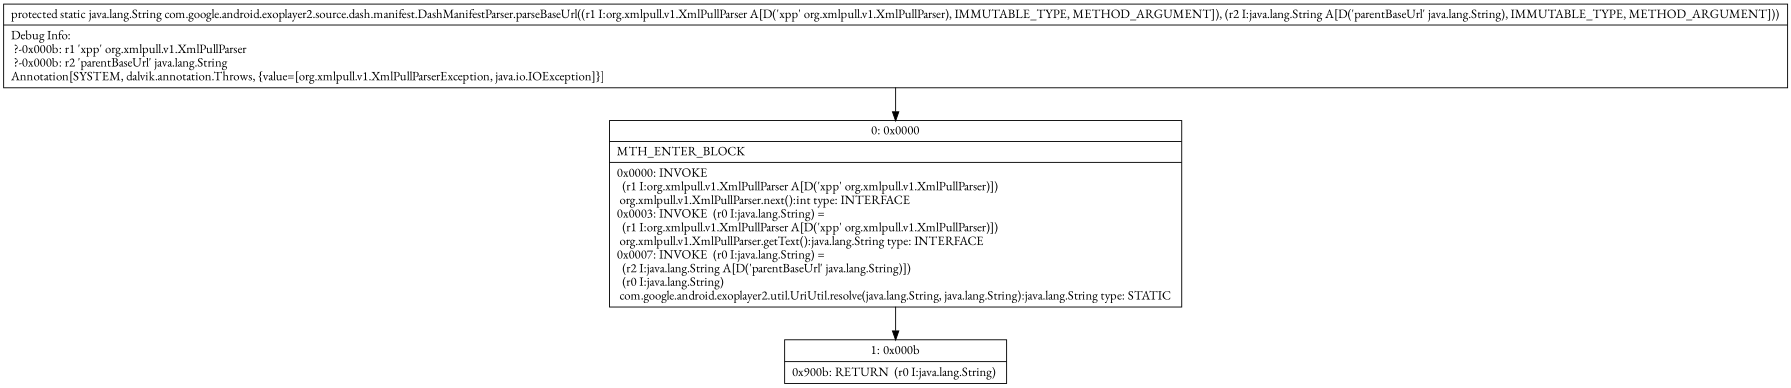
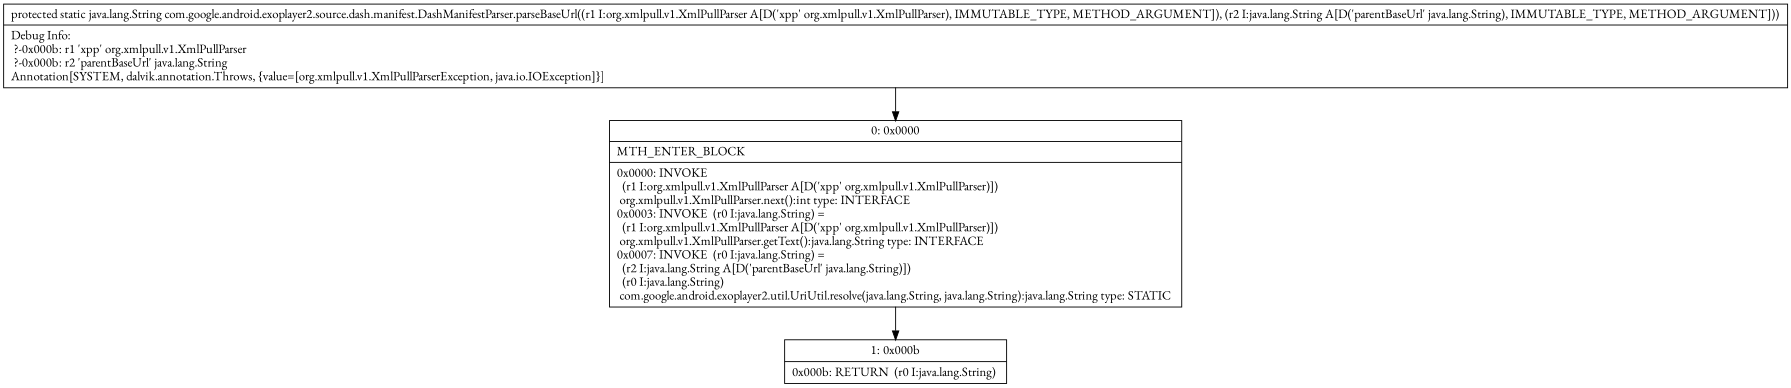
node "1: 0x000b": text "0x900b: RETURN  (r0 I:java.lang.String)" -> "0x000b: RETURN  (r0 I:java.lang.String)"
